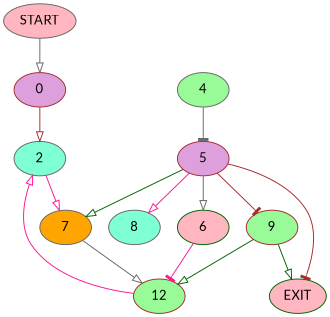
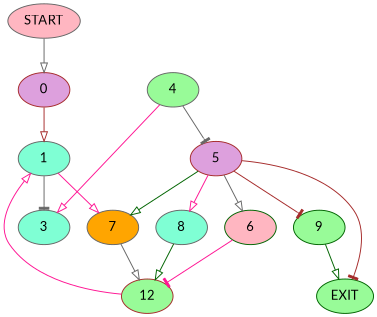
node "2": label "2" -> "1"
node "3": added
node "9": color brown -> darkgreen
edge "9" -> "12": now "8" -> "12"
node "EXIT": fillcolor lightpink -> palegreen
